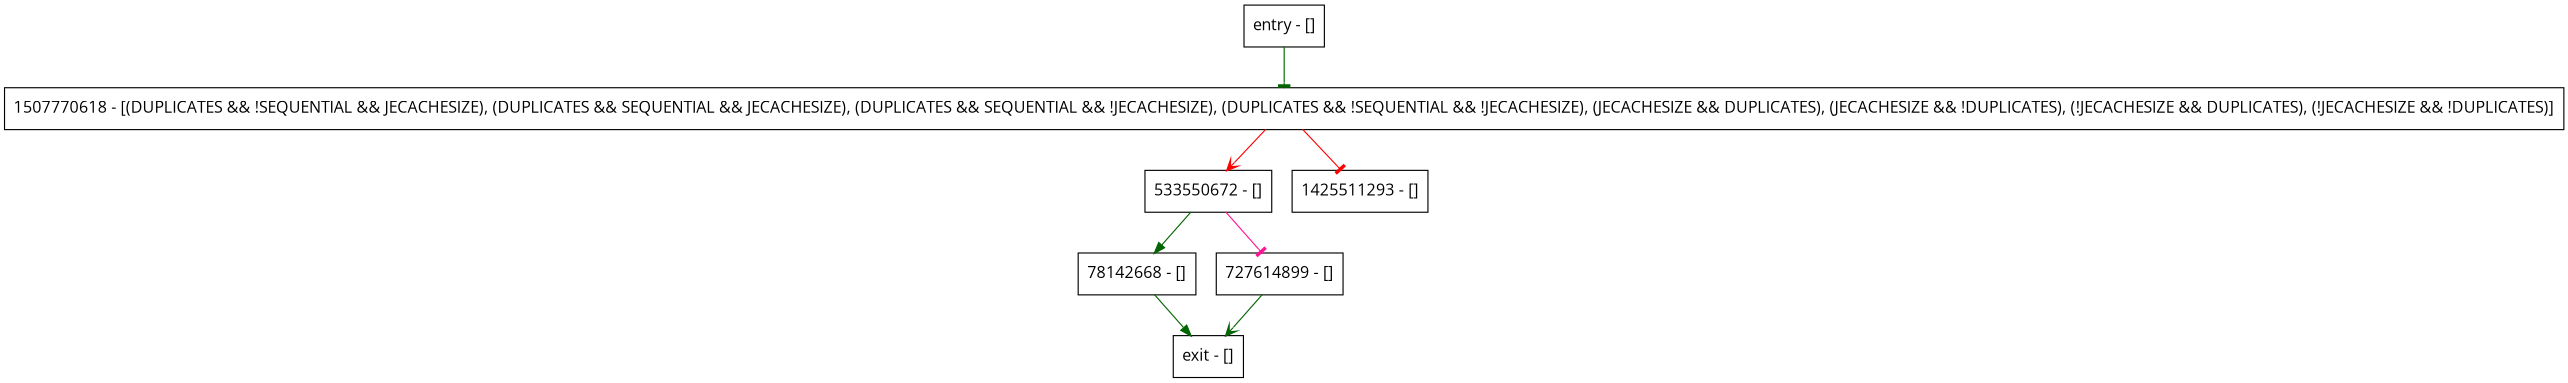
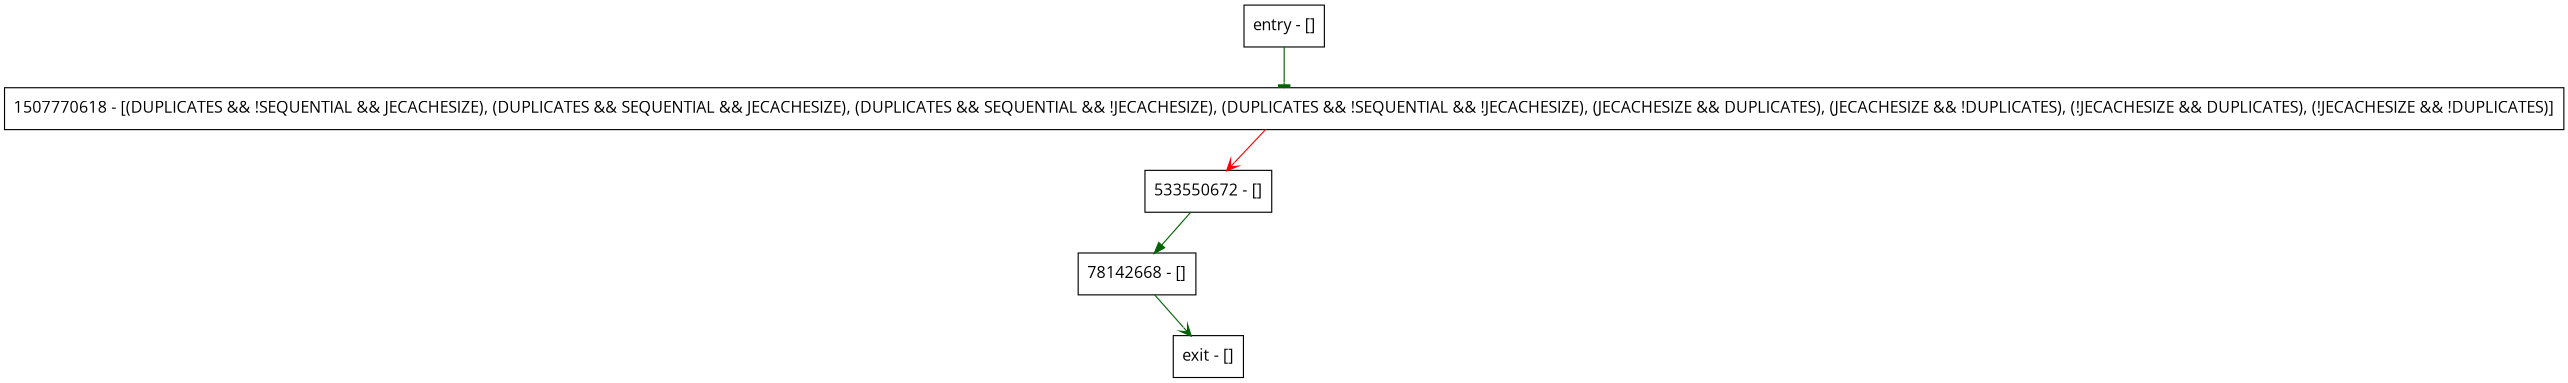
node "1425511293 - []": removed
node "727614899 - []": removed
edge "78142668 - []" -> "exit - []": arrowhead normal -> vee
